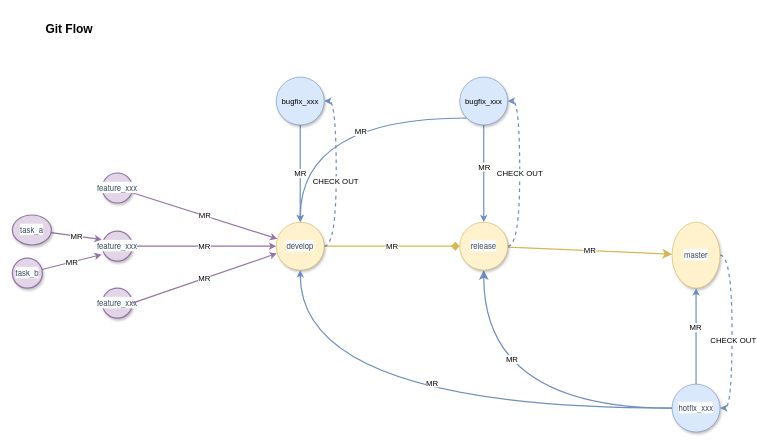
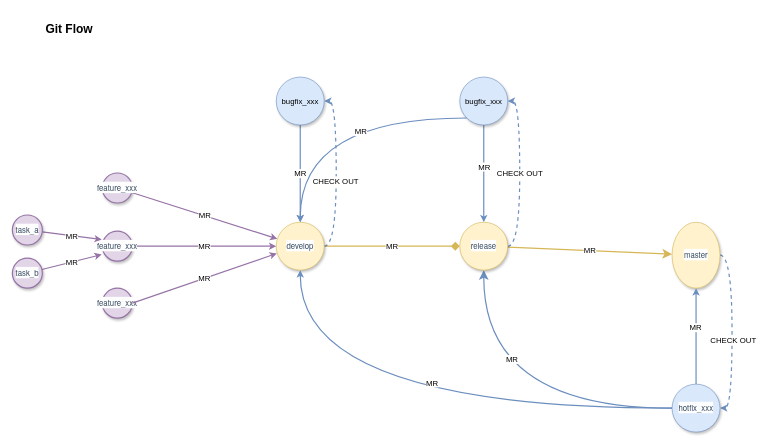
node "task_a": size 39x30 -> 30x30
